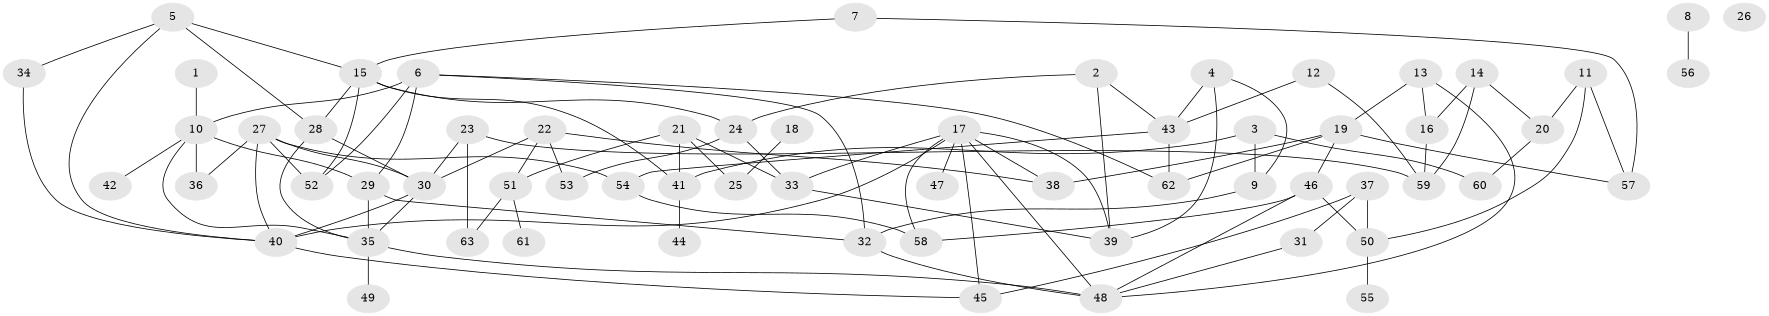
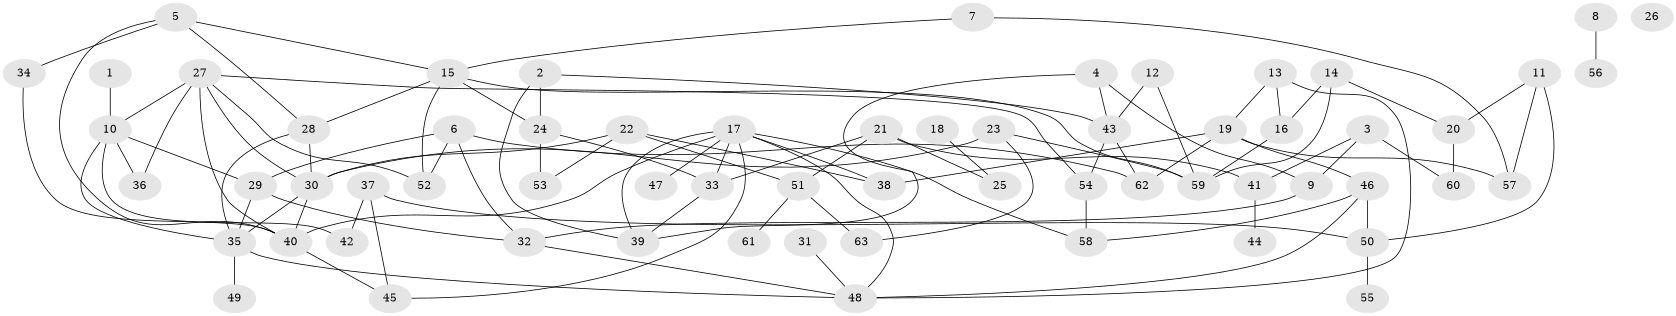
edge "6" -- "10": now "27" -- "10"
edge "15" -- "41": now "15" -- "59"
edge "37" -- "31": now "37" -- "42"
